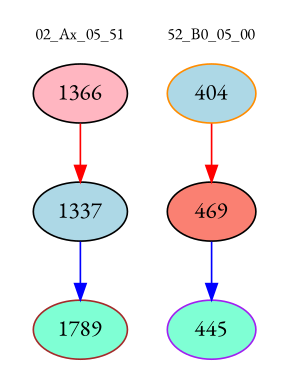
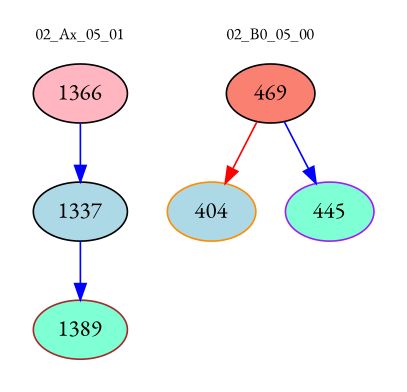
cluster "02_Ax_05_51": label "02_Ax_05_51" -> "02_Ax_05_01"
cluster "52_B0_05_00": label "52_B0_05_00" -> "02_B0_05_00"
edge "1366" -> "1337": color red -> blue
edge "404" -> "469": reversed
node "1789": label "1789" -> "1389"
